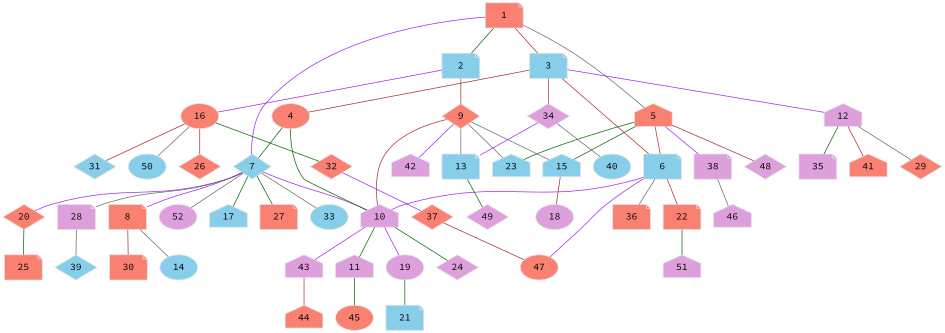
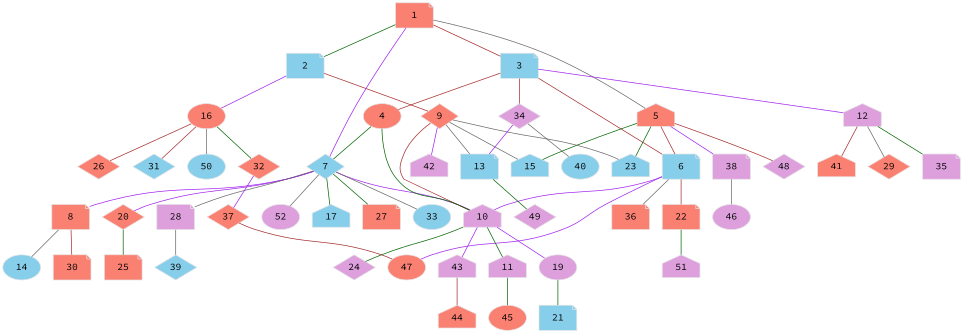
node "18": removed
node "46": shape house -> ellipse
